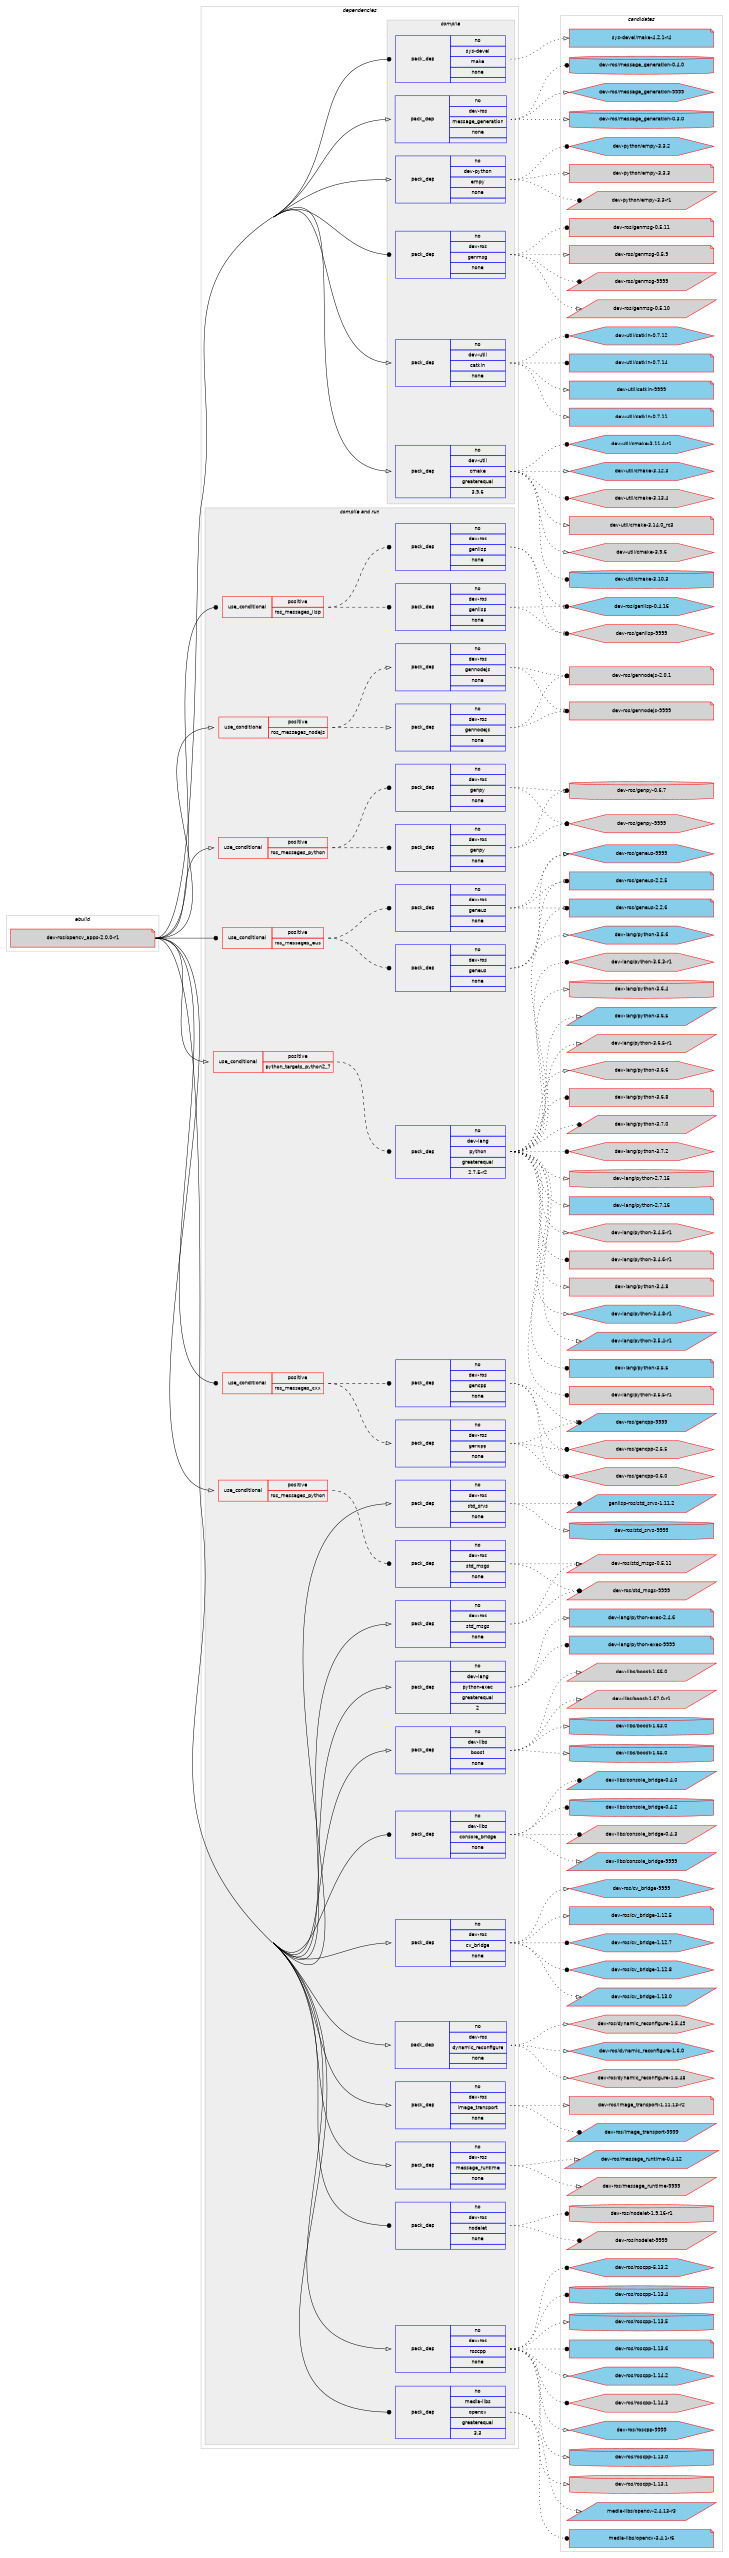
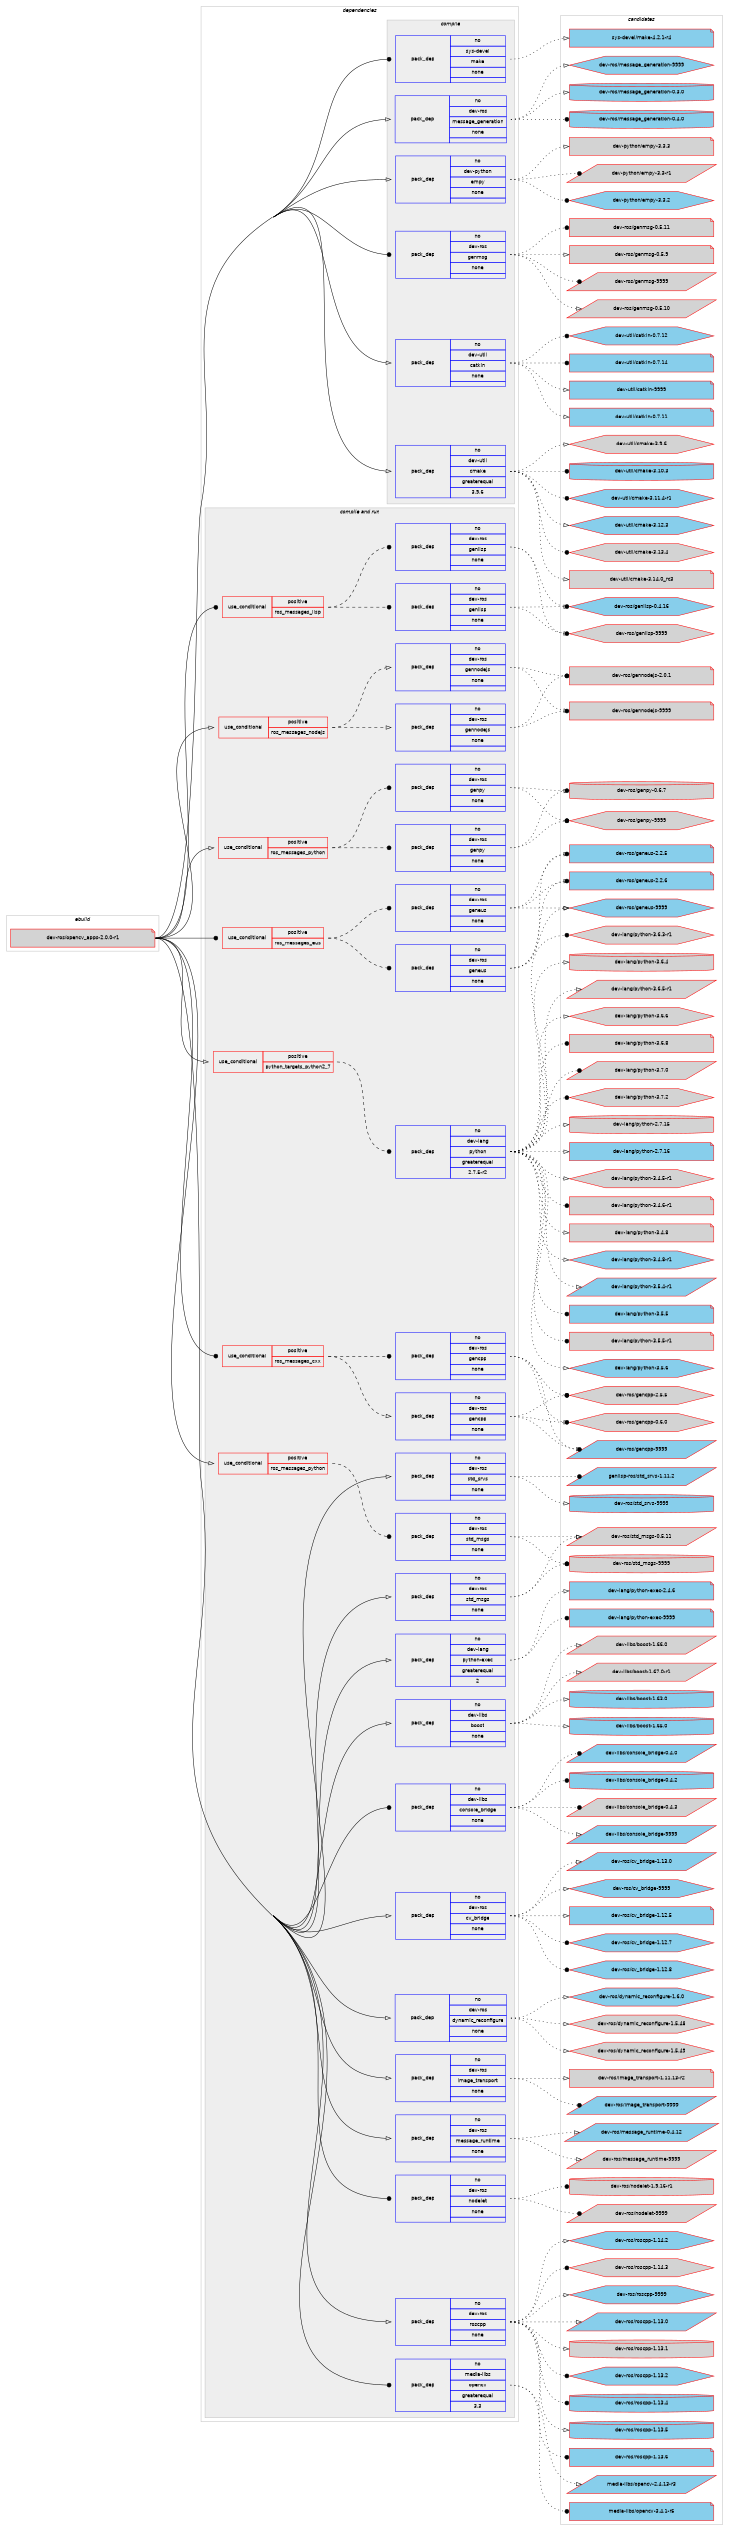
node "dev-lang/python-3.6.5": removed
node "dev-ros/std_msgs-9999": shape parallelogram -> cylinder
node "dev-ros/roscpp-5.13.2": label "dev-ros/roscpp-5.13.2" -> "dev-ros/roscpp-1.13.2"
node "dev-ros/roscpp-1.13.0": shape cylinder -> parallelogram
